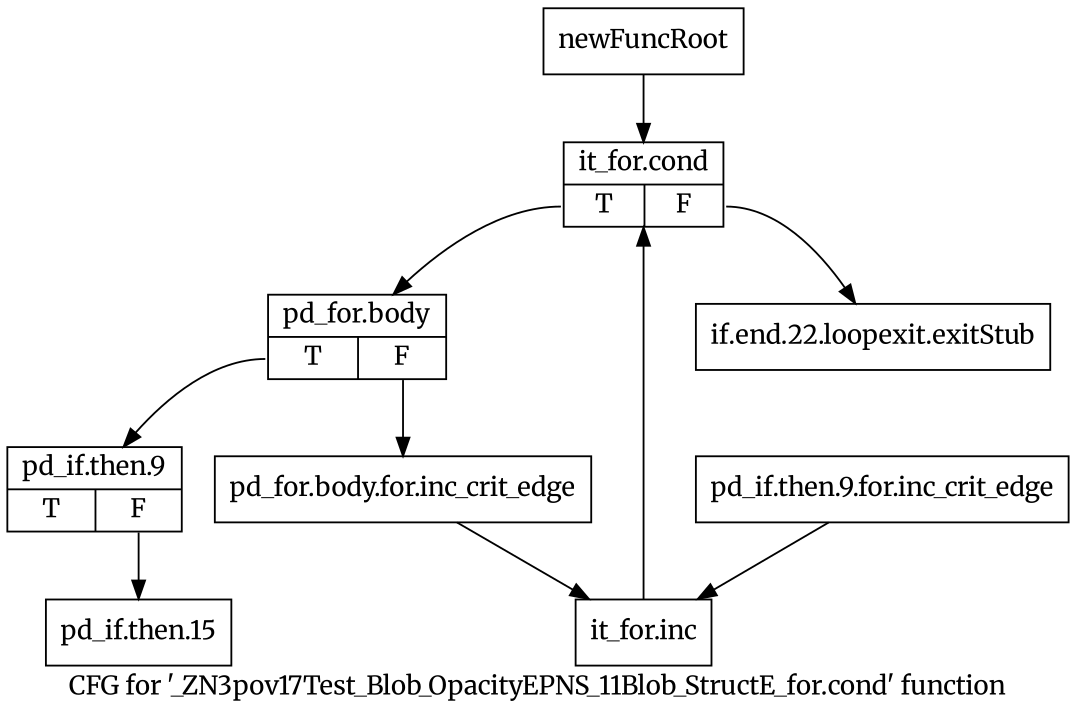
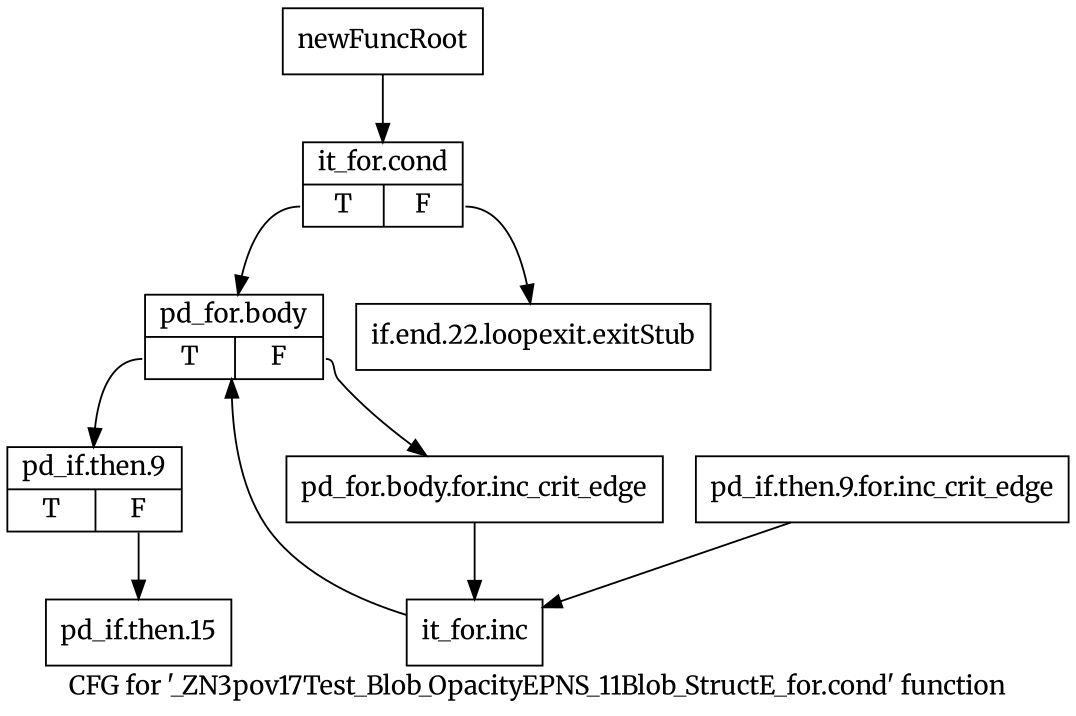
edge "it_for.inc" -> "it_for.cond": now "it_for.inc" -> "pd_for.body"
